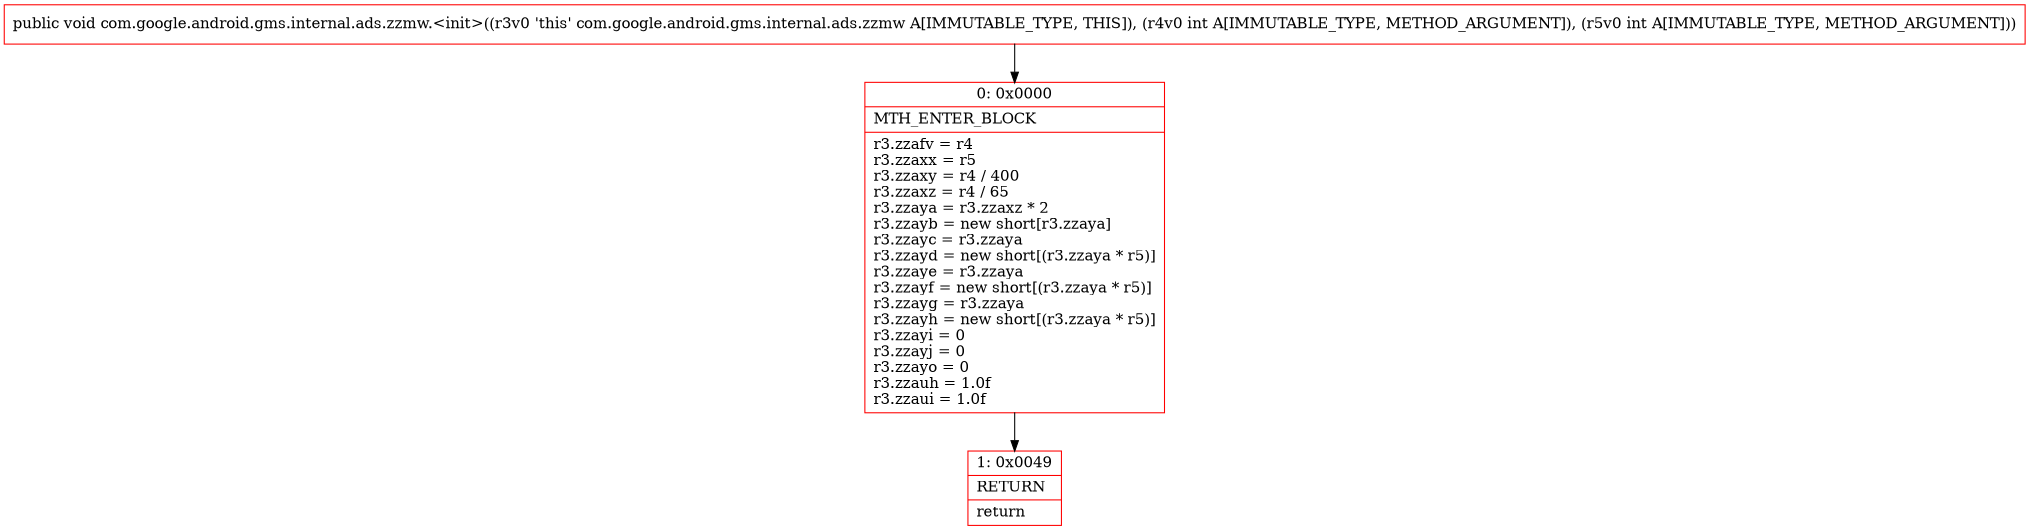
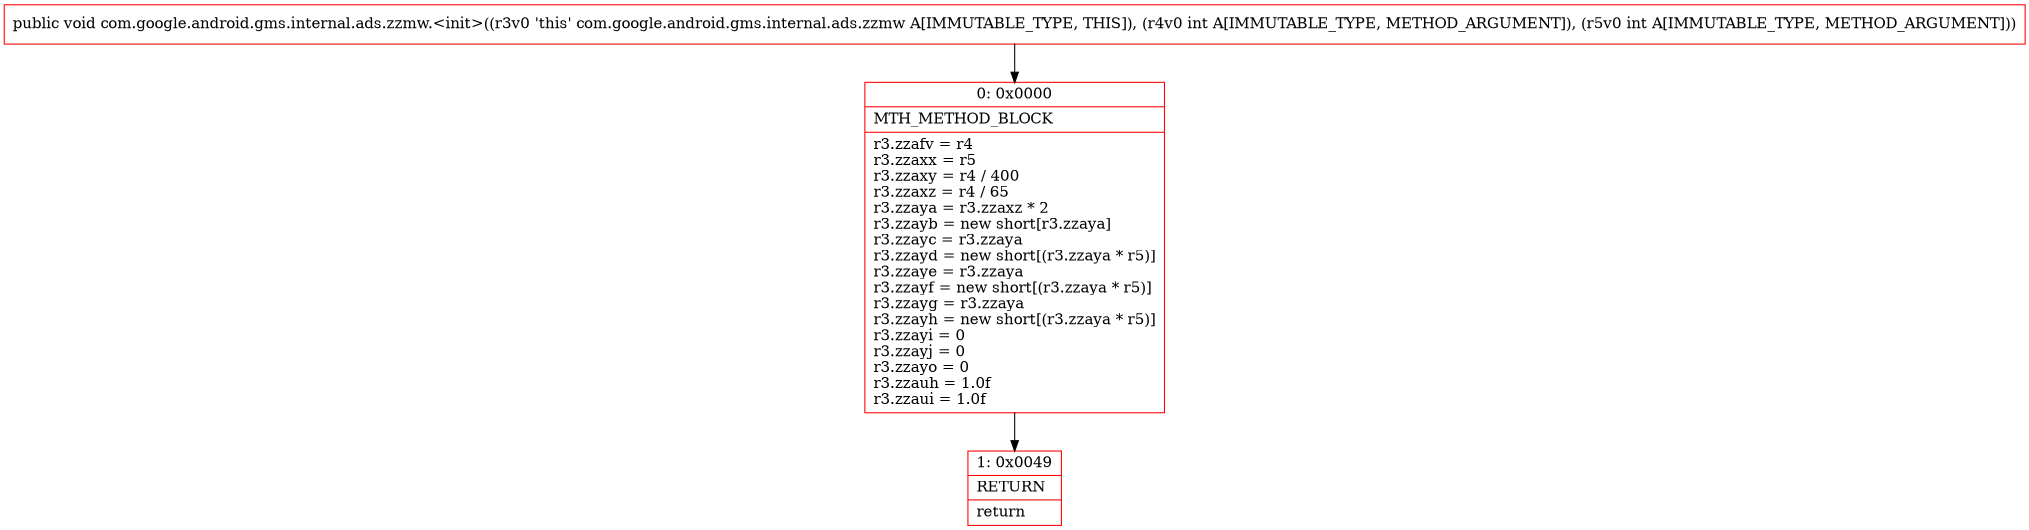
node "0: 0x0000": text "MTH_ENTER_BLOCK" -> "MTH_METHOD_BLOCK"
